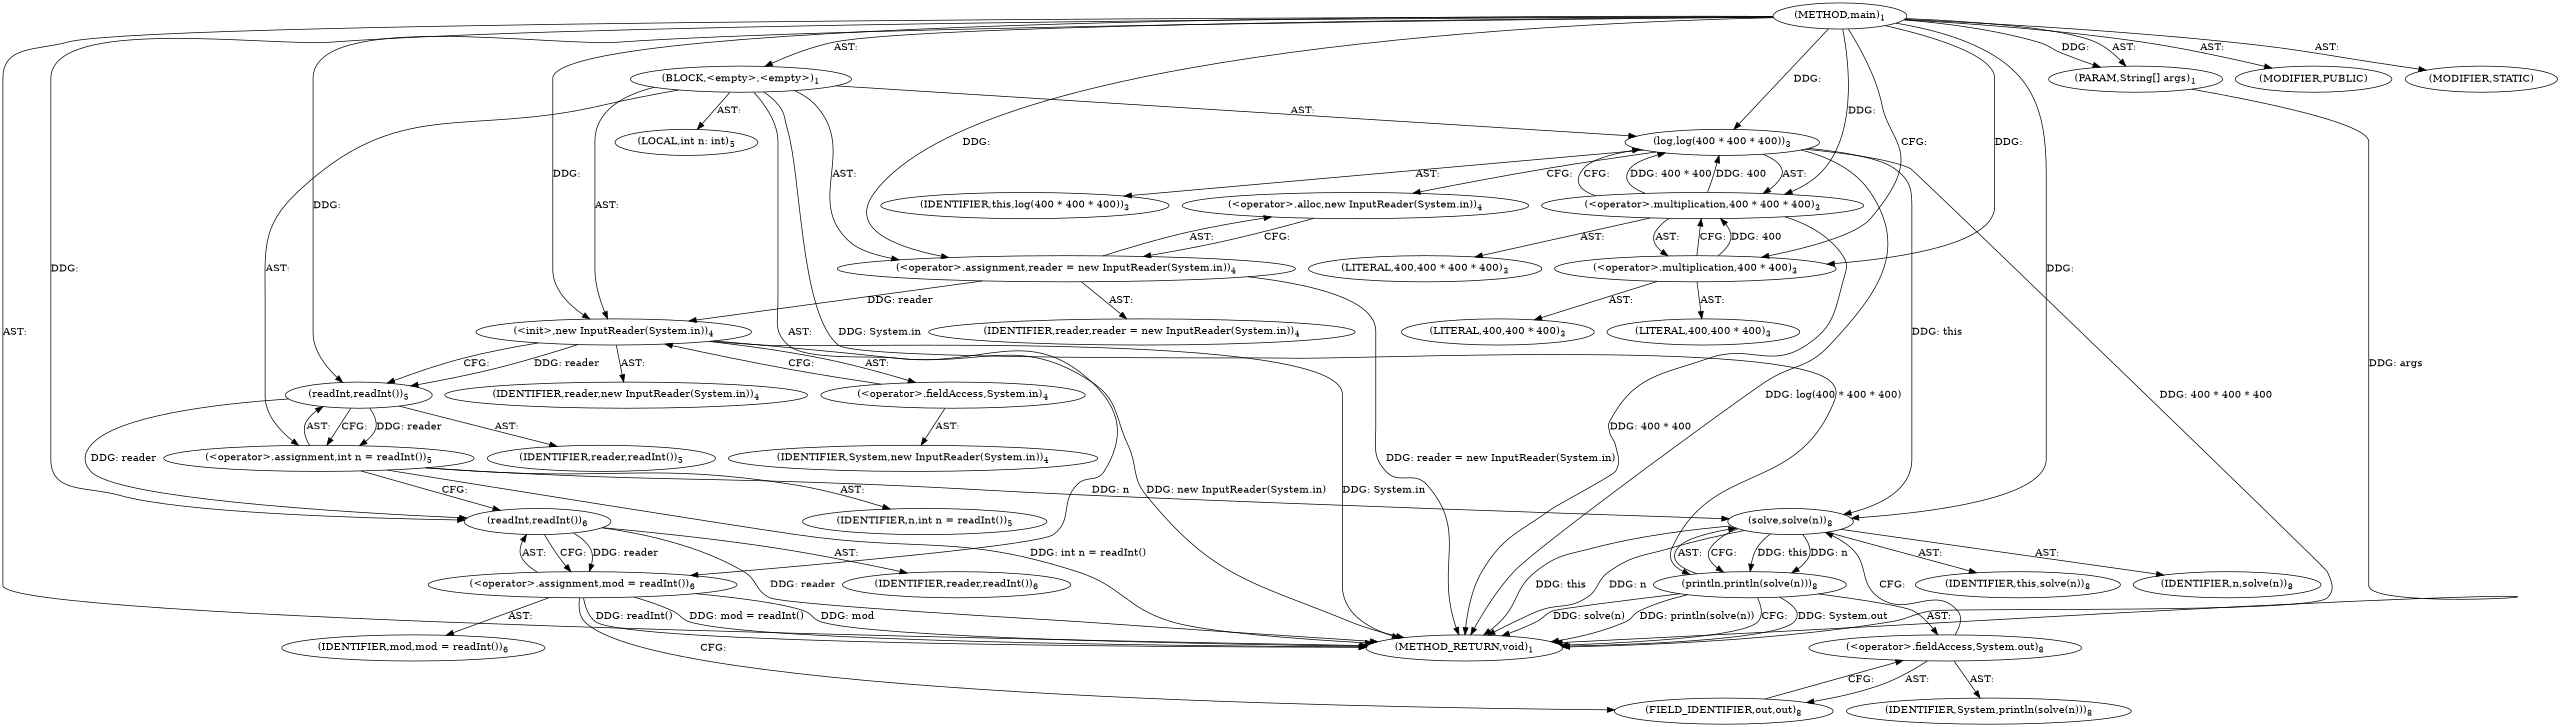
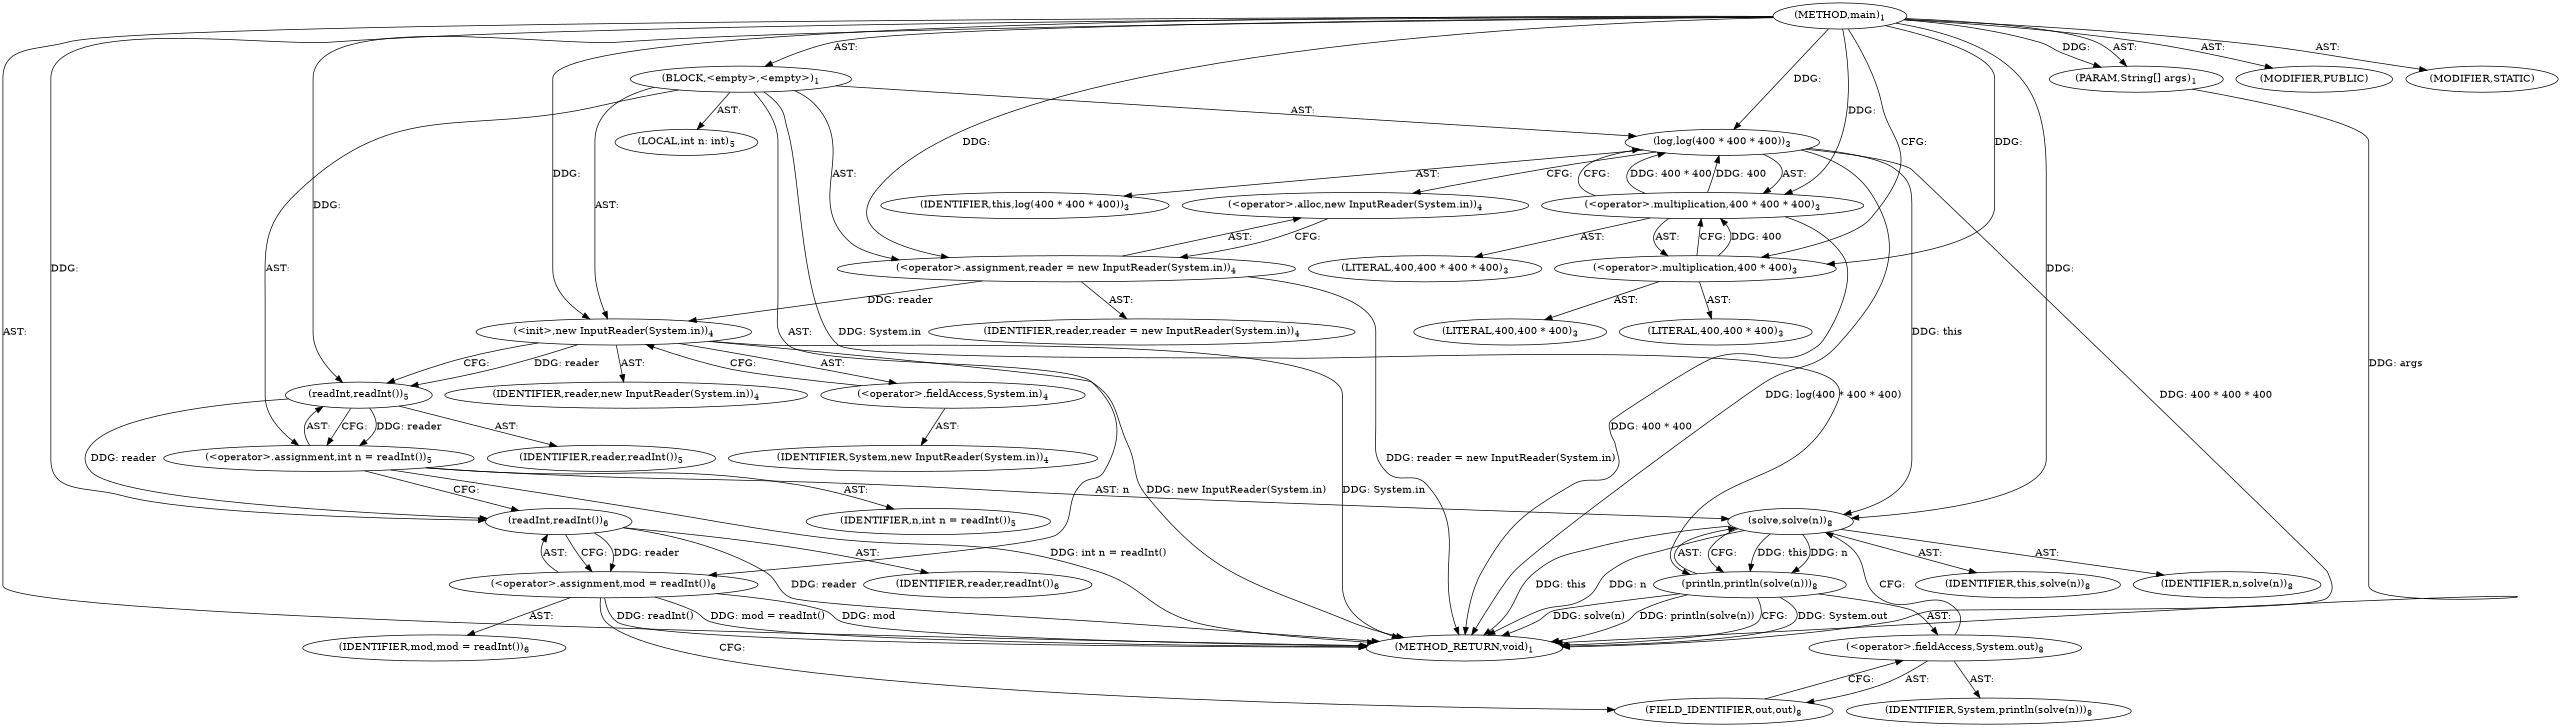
edge "(<operator>.assignment,int n = readInt())" -> "(solve,solve(n))": label "DDG: n" -> "AST: n"
